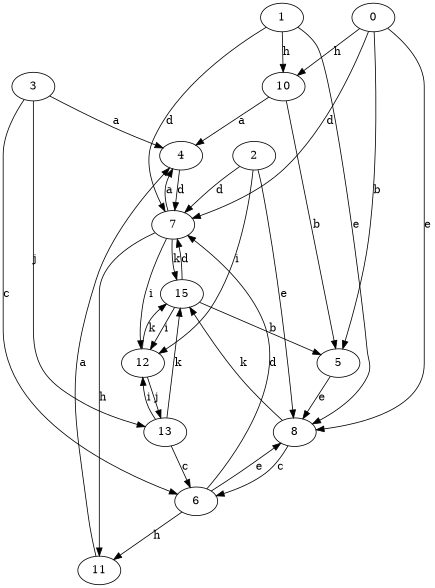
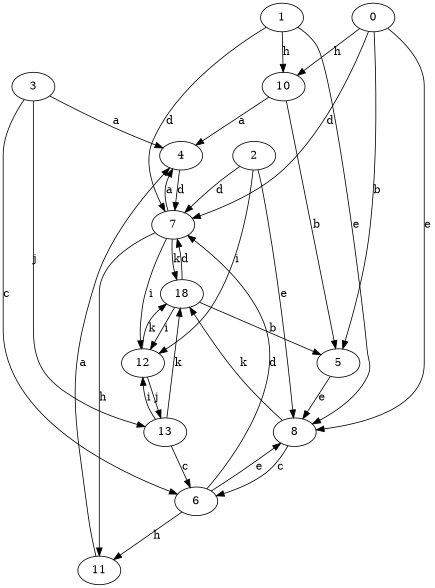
node "15": label "15" -> "18"
